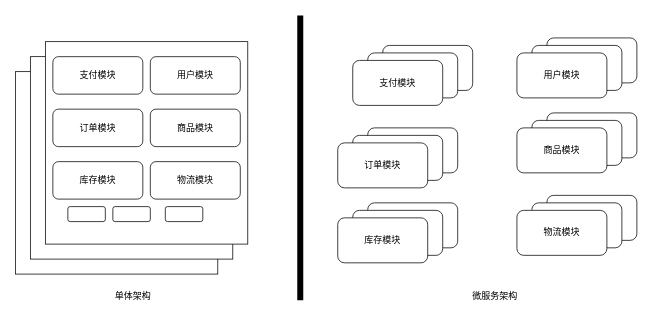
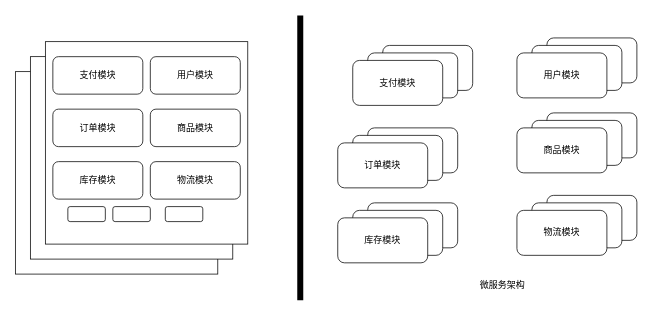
node "单体架构": removed
node "微服务架构": moved (495, 297) -> (503, 285)
